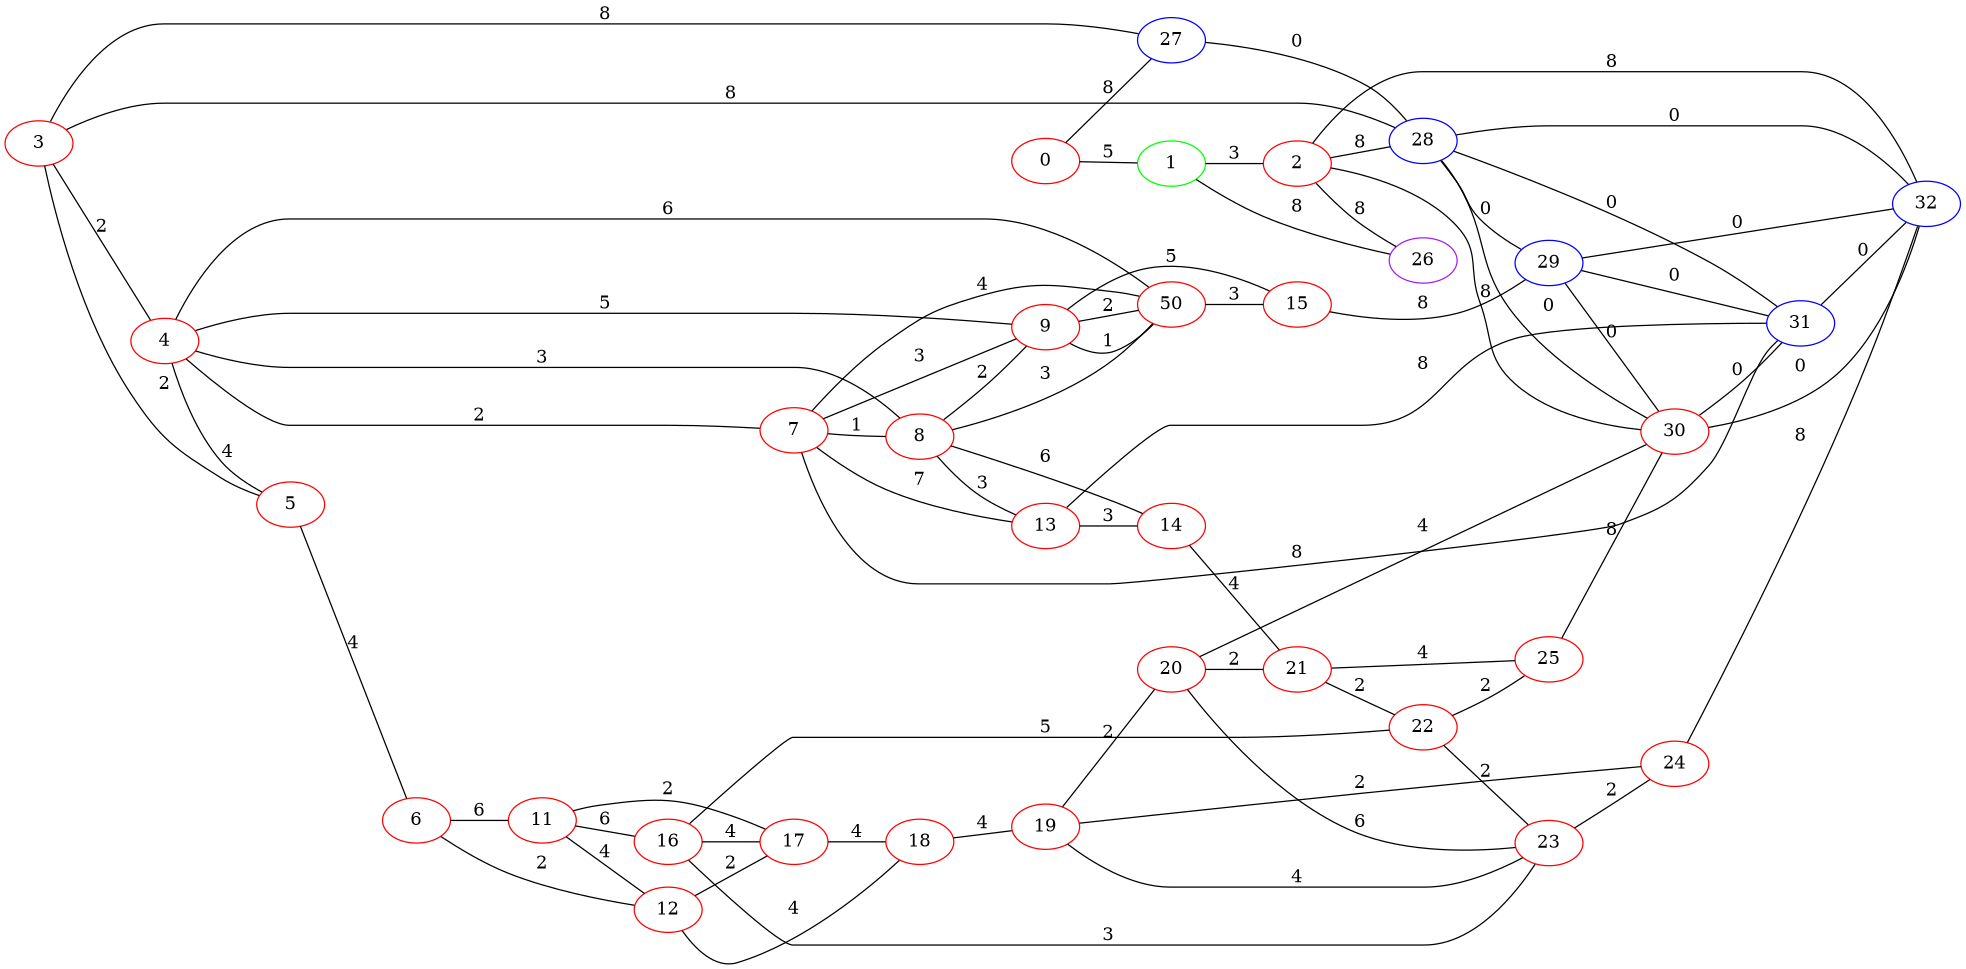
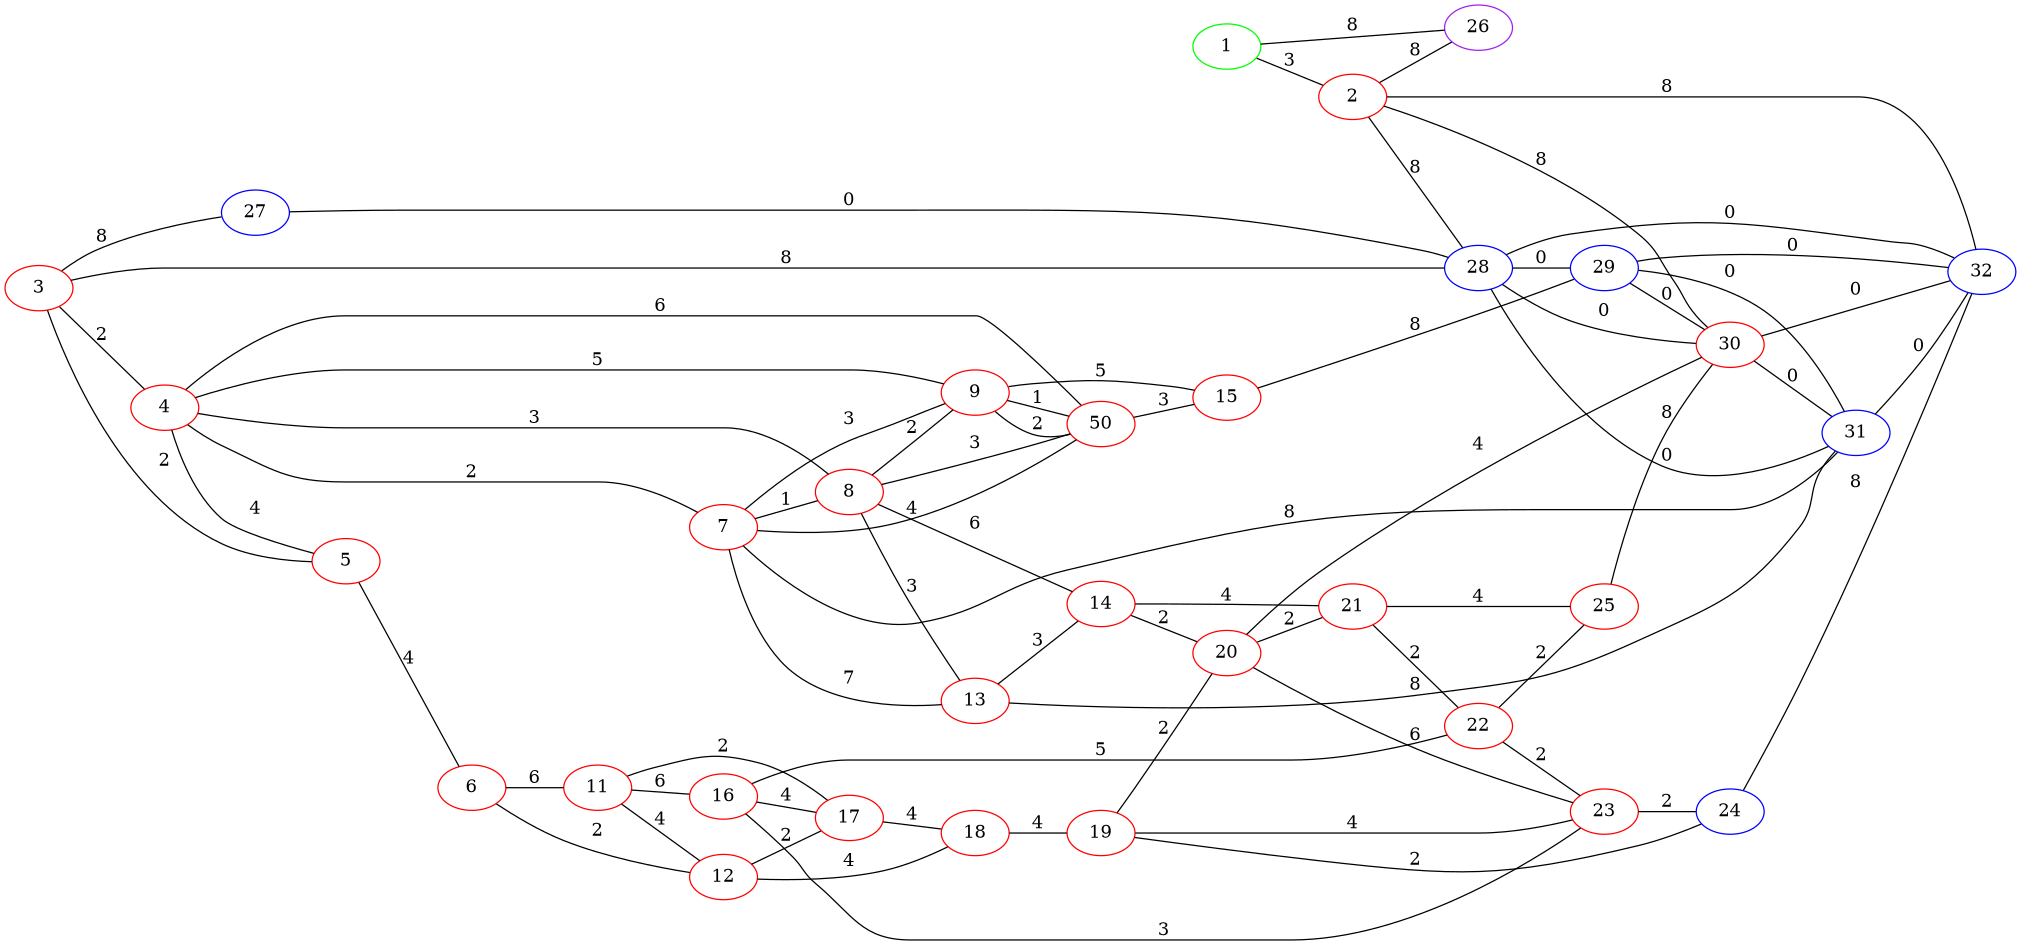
node "0": removed
edge "14" -- "20": added, label "2"
node "24": color red -> blue
